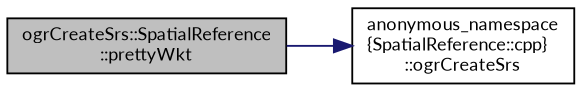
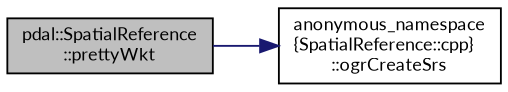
node "ogrCreateSrs::SpatialReference ::prettyWkt": label "ogrCreateSrs::SpatialReference ::prettyWkt" -> "pdal::SpatialReference ::prettyWkt"
